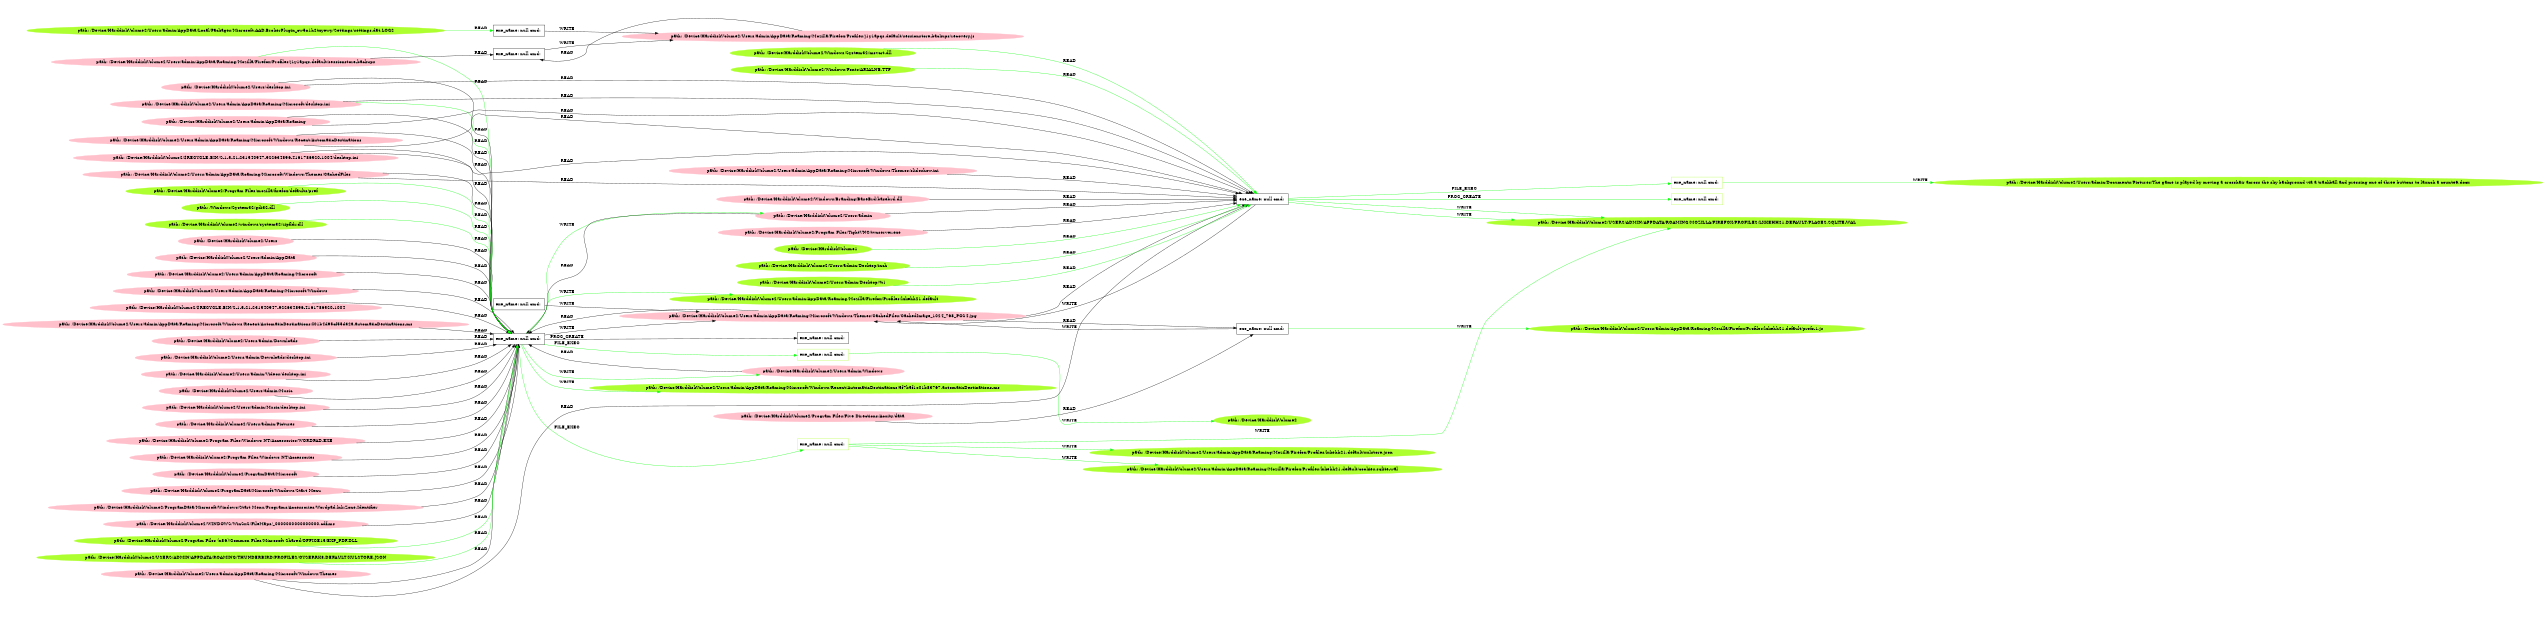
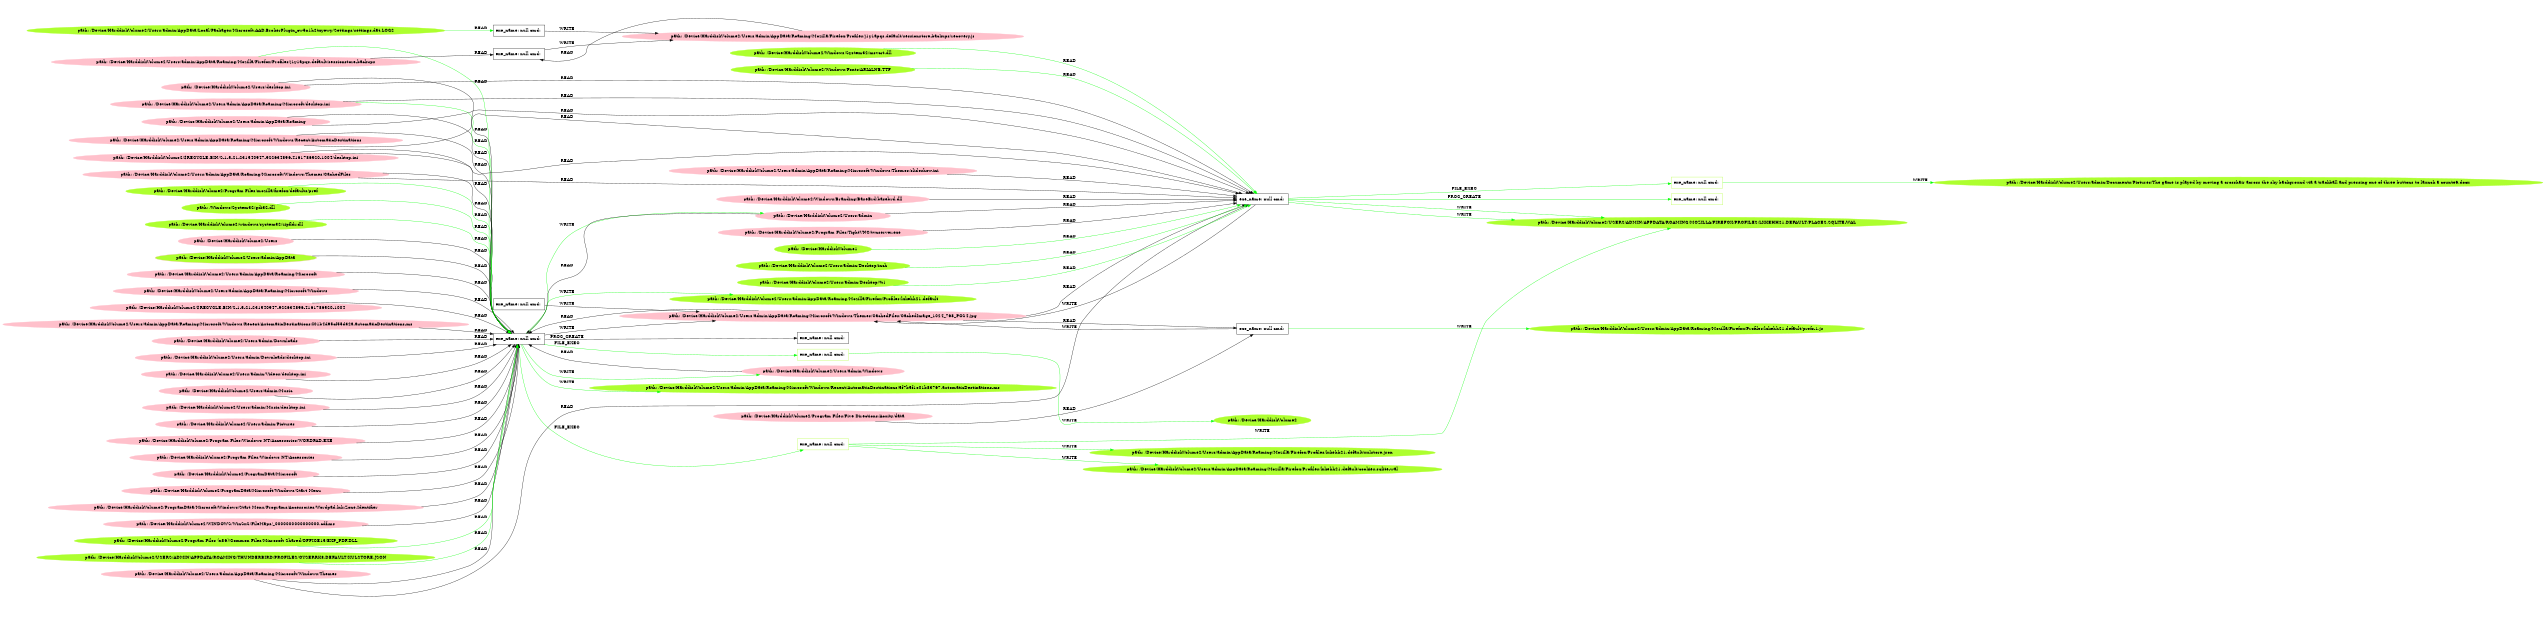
node "path: /Device/HarddiskVolume2/Users/admin/AppData": fillcolor pink -> greenyellow
